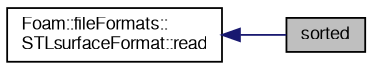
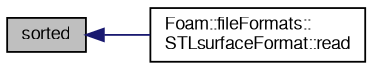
edge "sorted" -> "Foam::fileFormats:: STLsurfaceFormat::read": reversed
